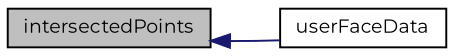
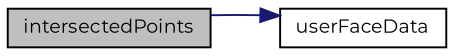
edge "userFaceData" -> "intersectedPoints": reversed
